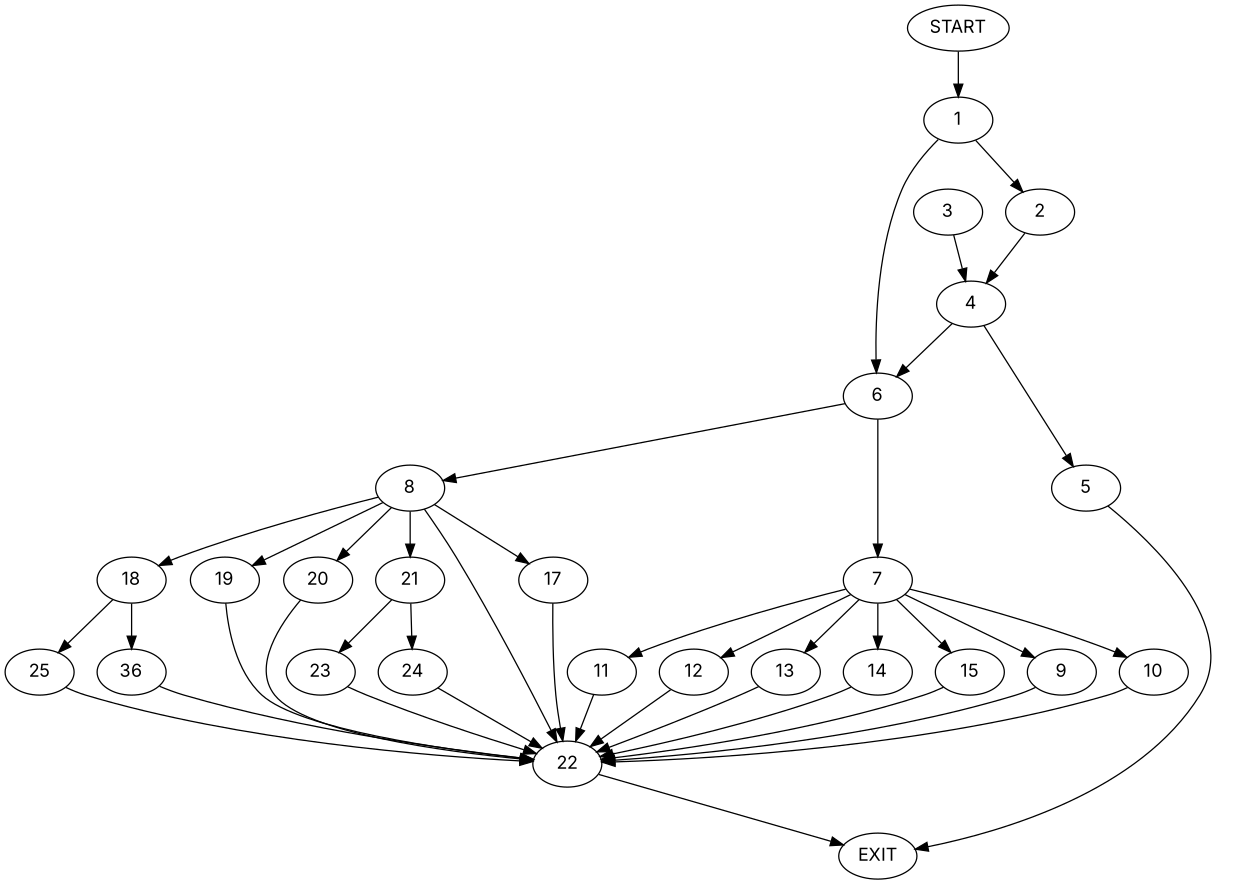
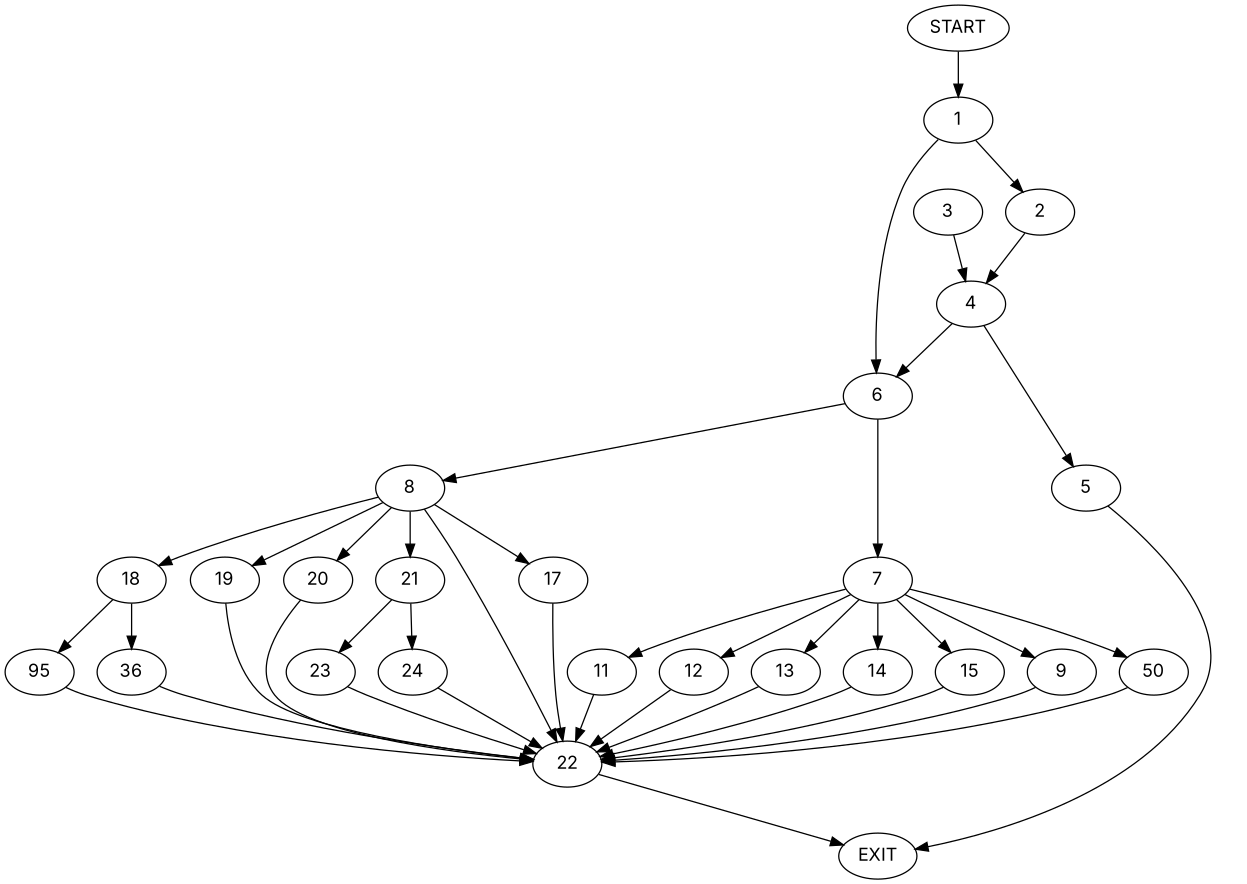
node "25": label "25" -> "95"
node "10": label "10" -> "50"
